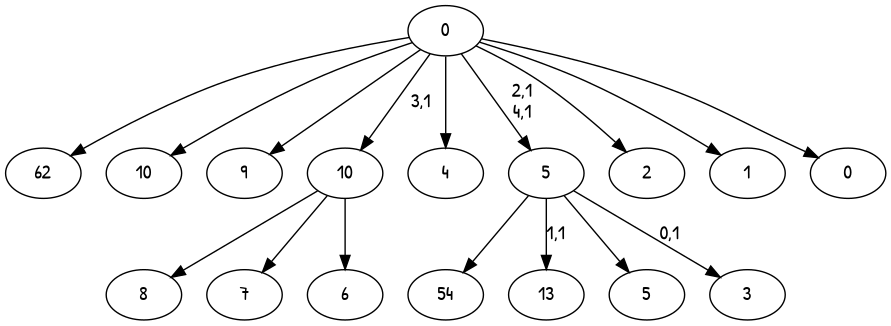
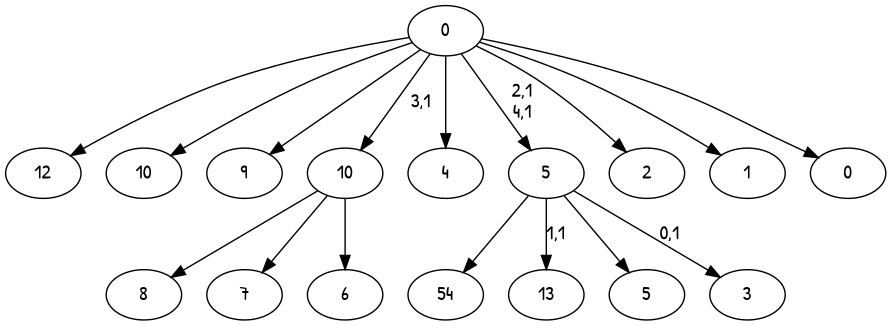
node "62": label "62" -> "12"
